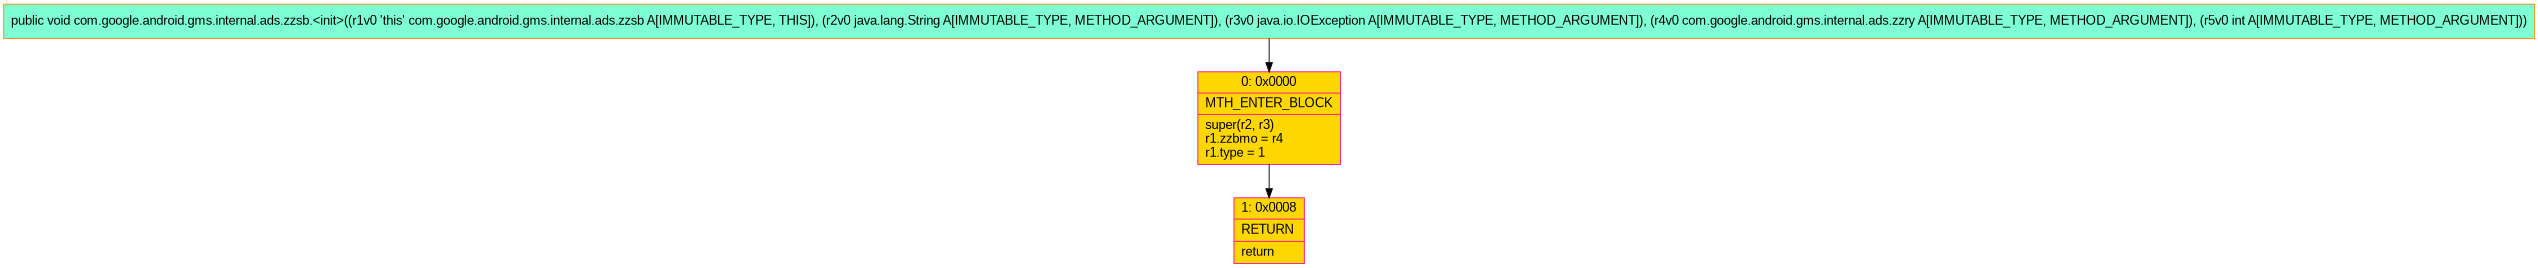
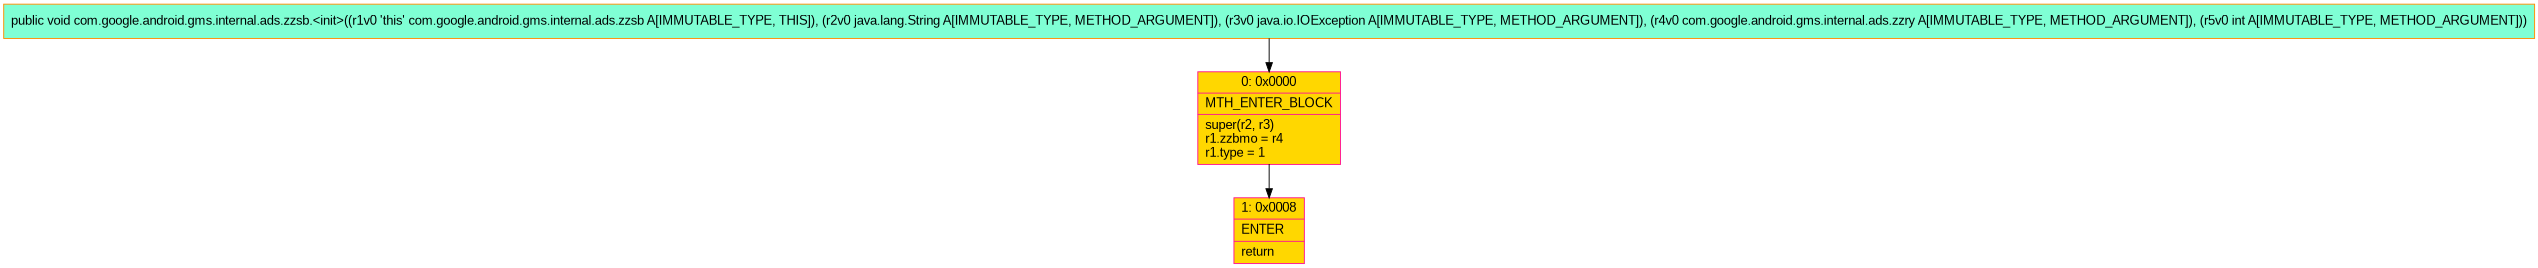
node "1: 0x0008": text "RETURN" -> "ENTER"
